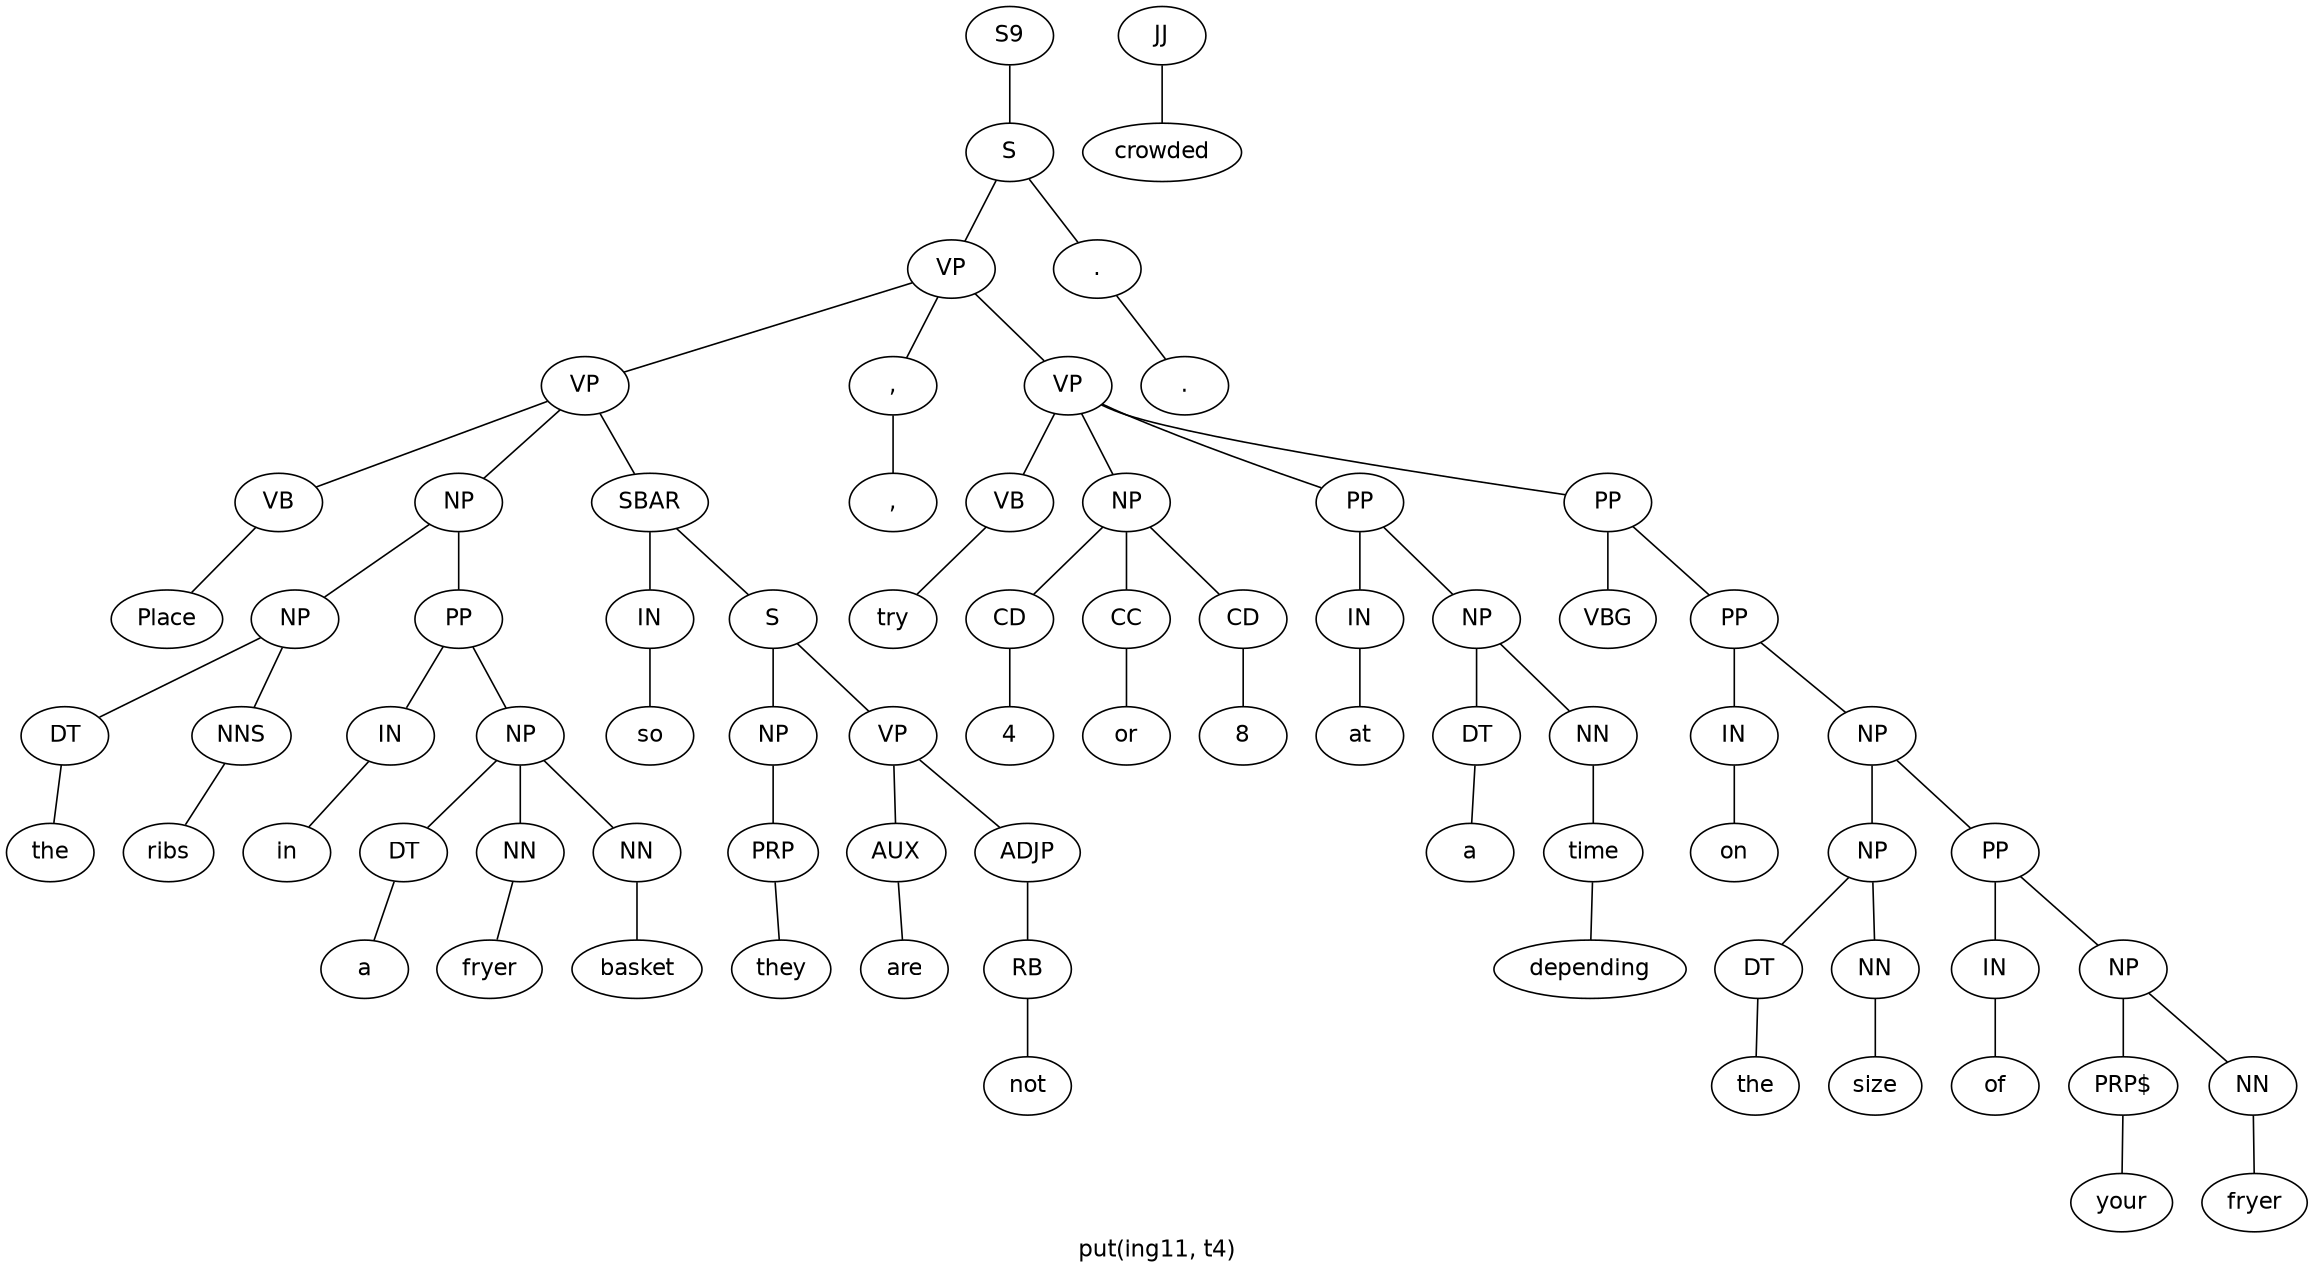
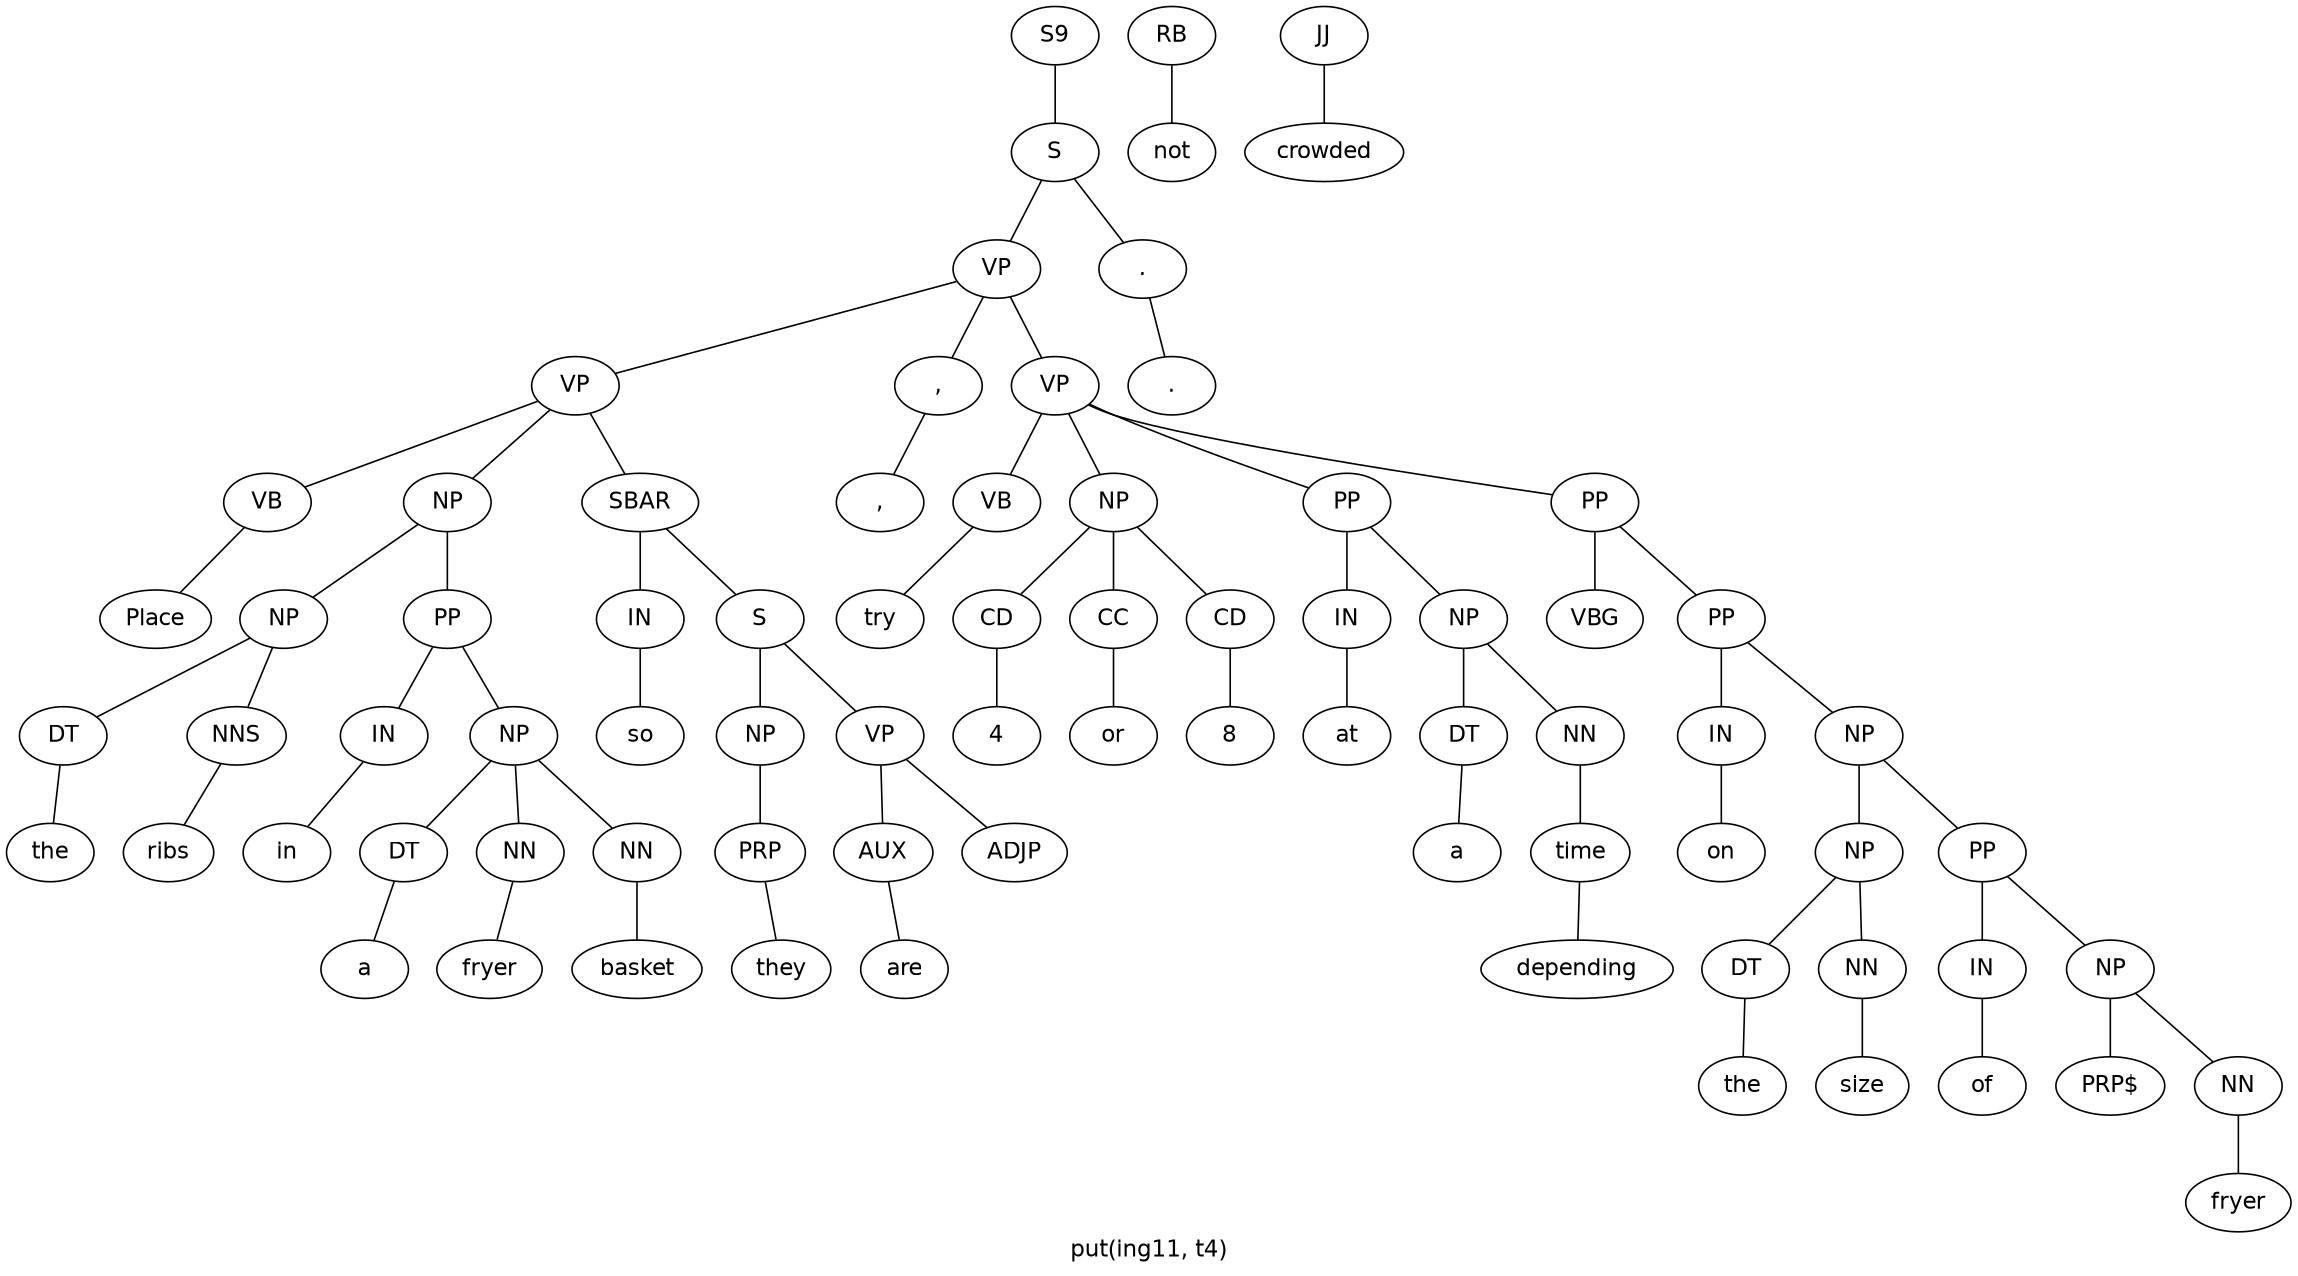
edge "ADJP" -- "RB": removed
node "your": removed
